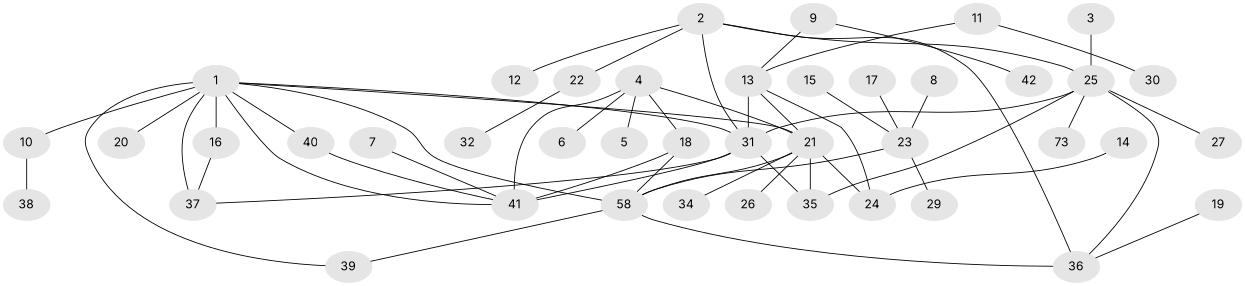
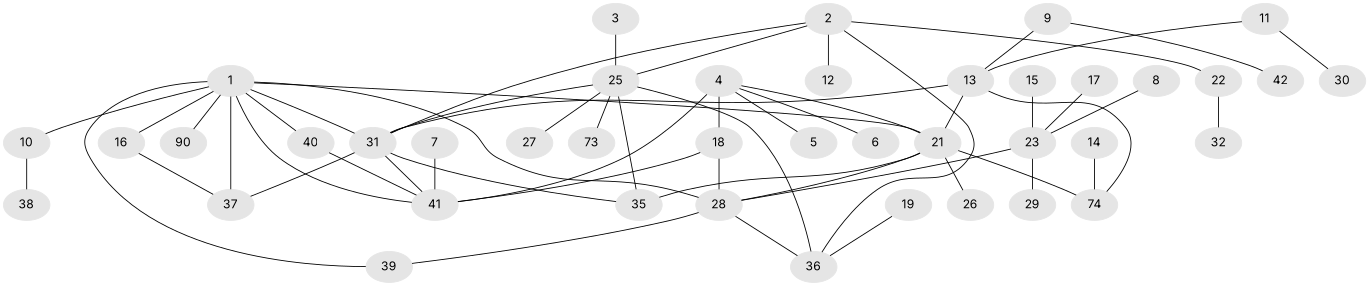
node "20": label "20" -> "90"
node "58": label "58" -> "28"
node "34": removed
node "24": label "24" -> "74"
